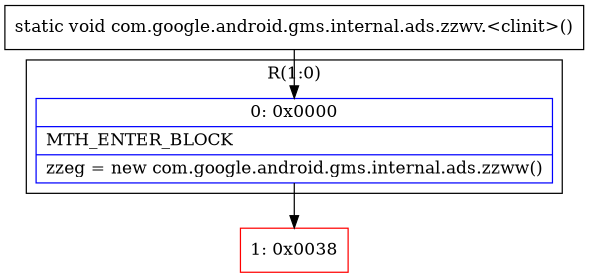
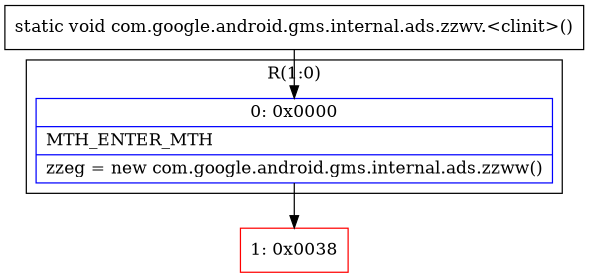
node "0: 0x0000": text "MTH_ENTER_BLOCK" -> "MTH_ENTER_MTH"
